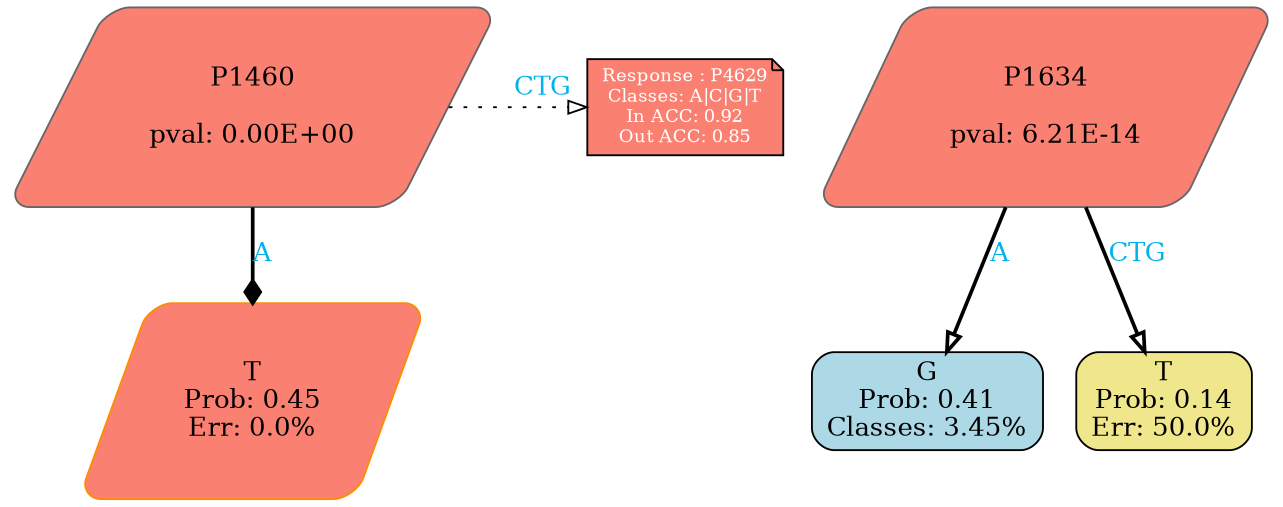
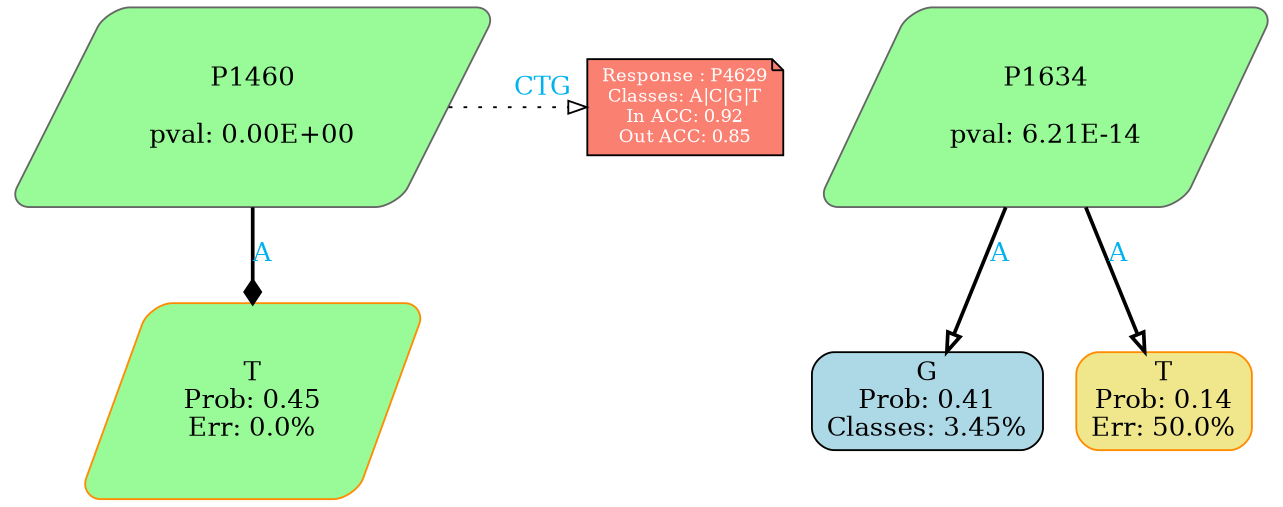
node "P1460 pval: 0.00E+00": fillcolor salmon -> palegreen
node "P1634 pval: 6.21E-14": fillcolor salmon -> palegreen
edge "P1634 pval: 6.21E-14" -> "T Prob: 0.14 Err: 50.0%": label "CTG" -> "A"
node "T Prob: 0.45 Err: 0.0%": fillcolor salmon -> palegreen
node "T Prob: 0.14 Err: 50.0%": color black -> darkorange
